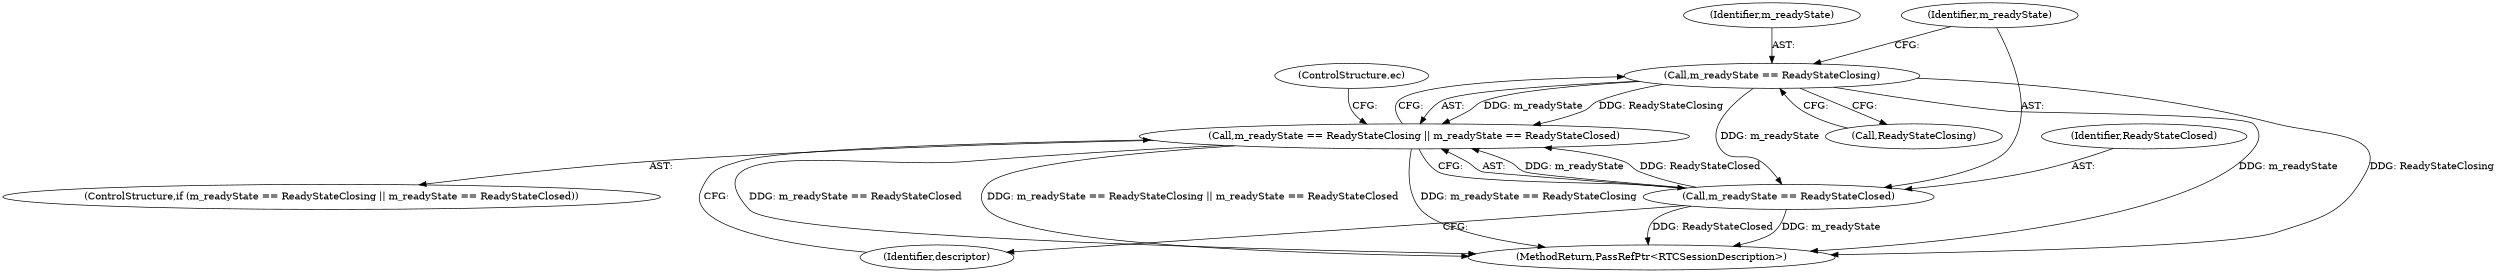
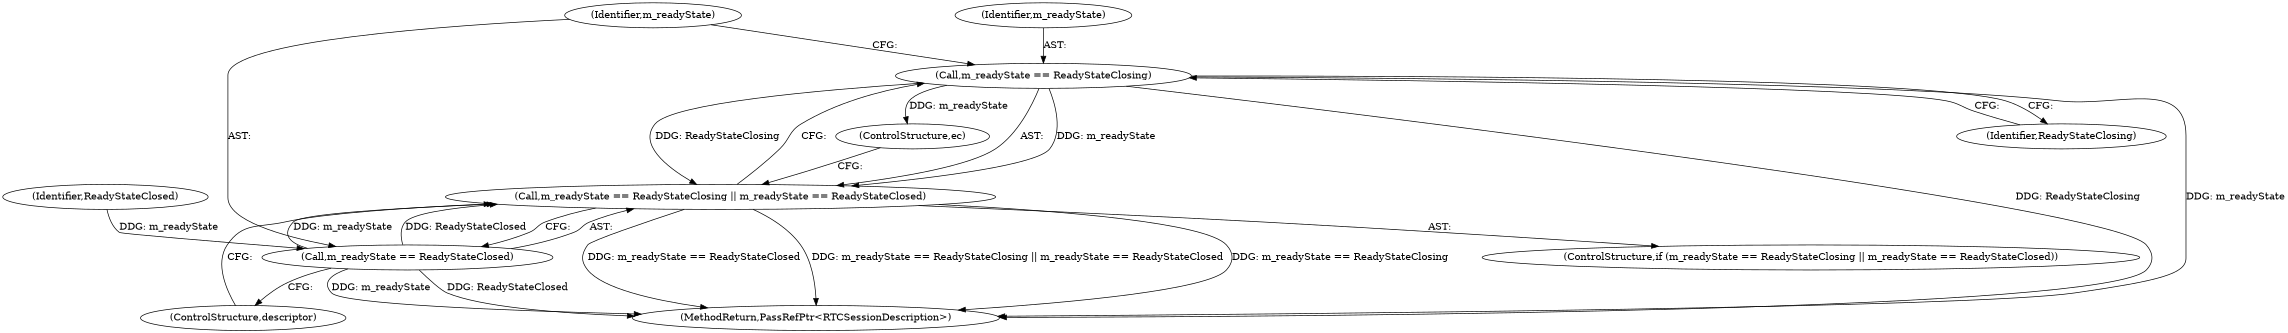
node "(Call,ReadyStateClosing)": label "(Call,ReadyStateClosing)" -> "(Identifier,ReadyStateClosing)"
edge "(Call,m_readyState == ReadyStateClosing)" -> "(Call,m_readyState == ReadyStateClosed)": now "(Call,m_readyState == ReadyStateClosing)" -> "(ControlStructure,ec)"
edge "(Identifier,ReadyStateClosed)" -> "(Call,m_readyState == ReadyStateClosed)": label "AST: " -> "DDG: m_readyState"
node "(Identifier,descriptor)": label "(Identifier,descriptor)" -> "(ControlStructure,descriptor)"
